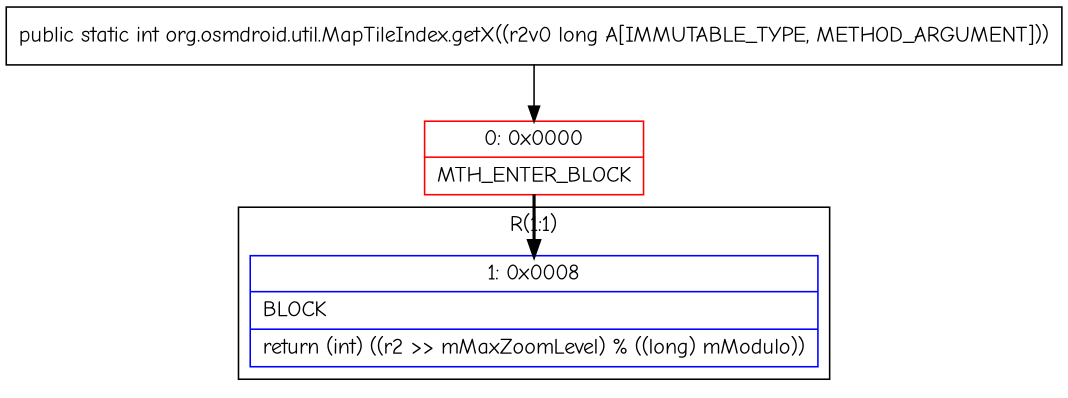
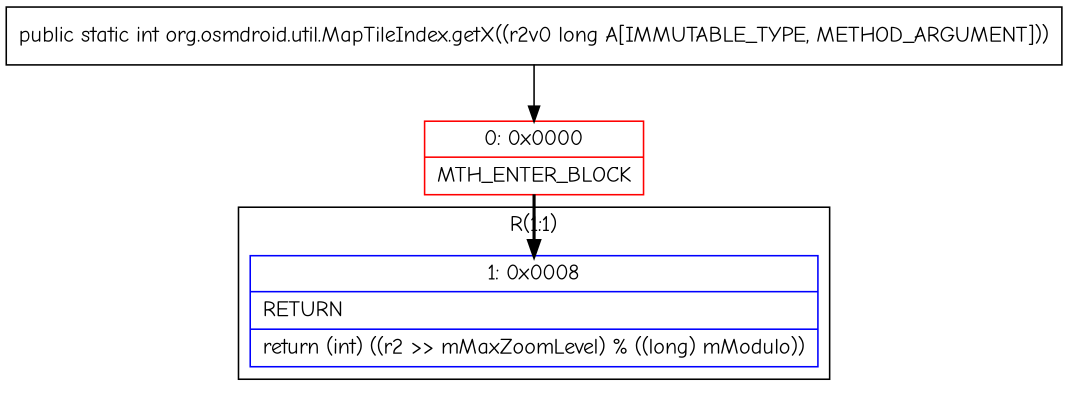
node "1: 0x0008": text "BLOCK" -> "RETURN"
